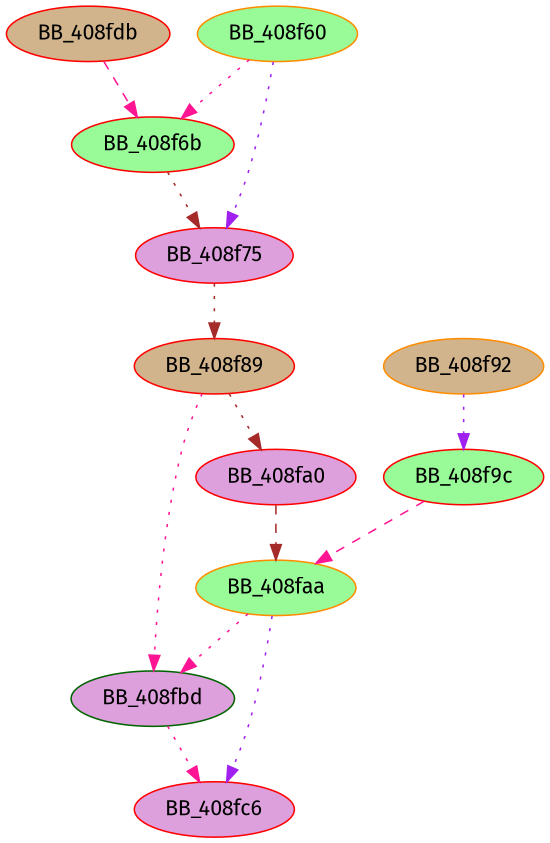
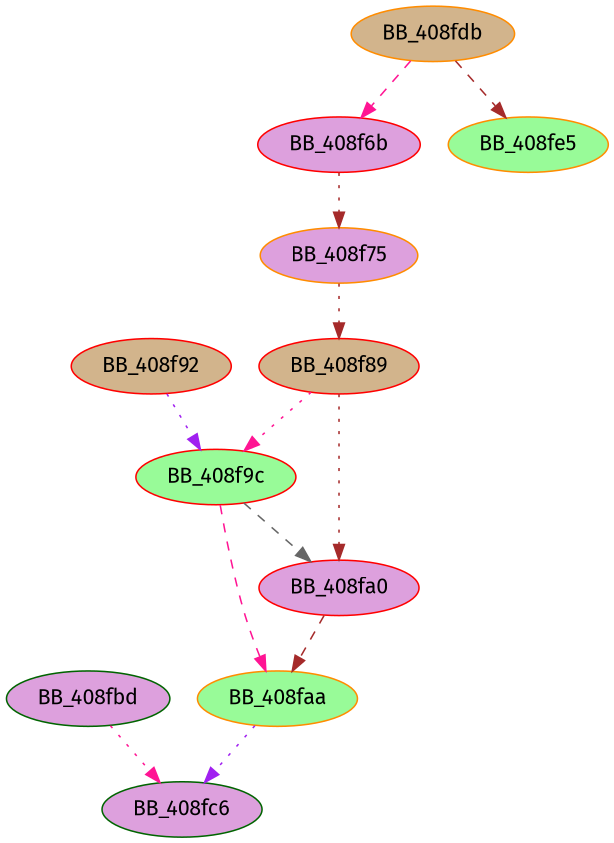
node "BB_408fdb": color red -> darkorange
node "BB_408f60": removed
node "BB_408f6b": fillcolor palegreen -> plum
node "BB_408fe5": added
node "BB_408f75": color red -> darkorange
node "BB_408f92": color darkorange -> red
edge "BB_408f89" -> "BB_408fbd": now "BB_408f89" -> "BB_408f9c"
edge "BB_408f9c" -> "BB_408fa0": added
edge "BB_408faa" -> "BB_408fbd": removed
node "BB_408fc6": color red -> darkgreen
